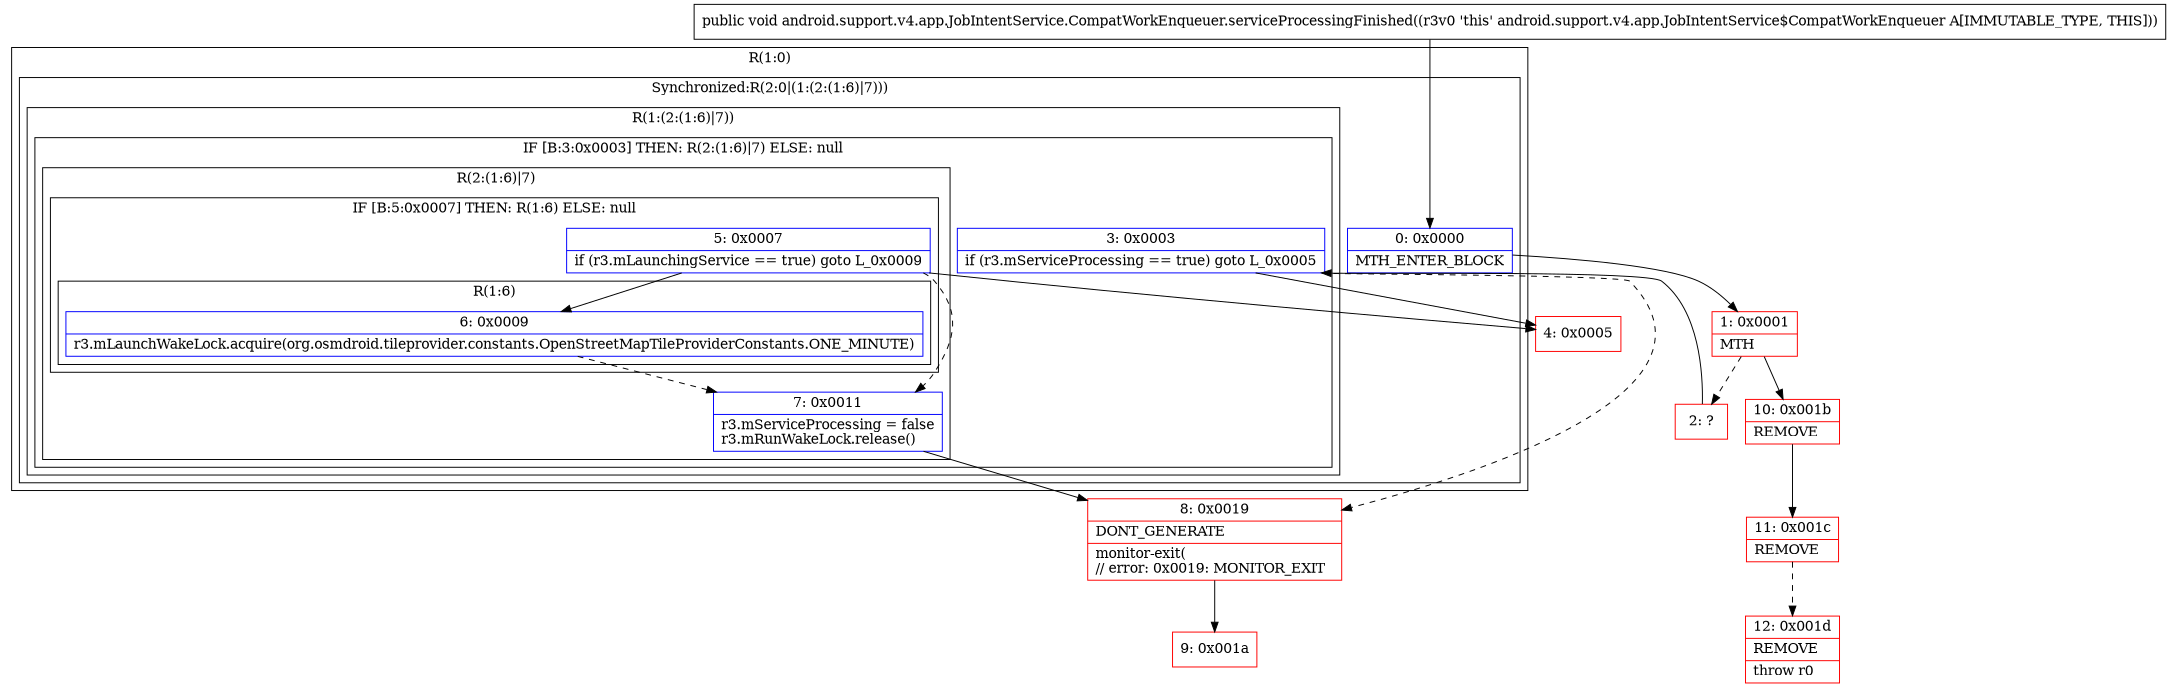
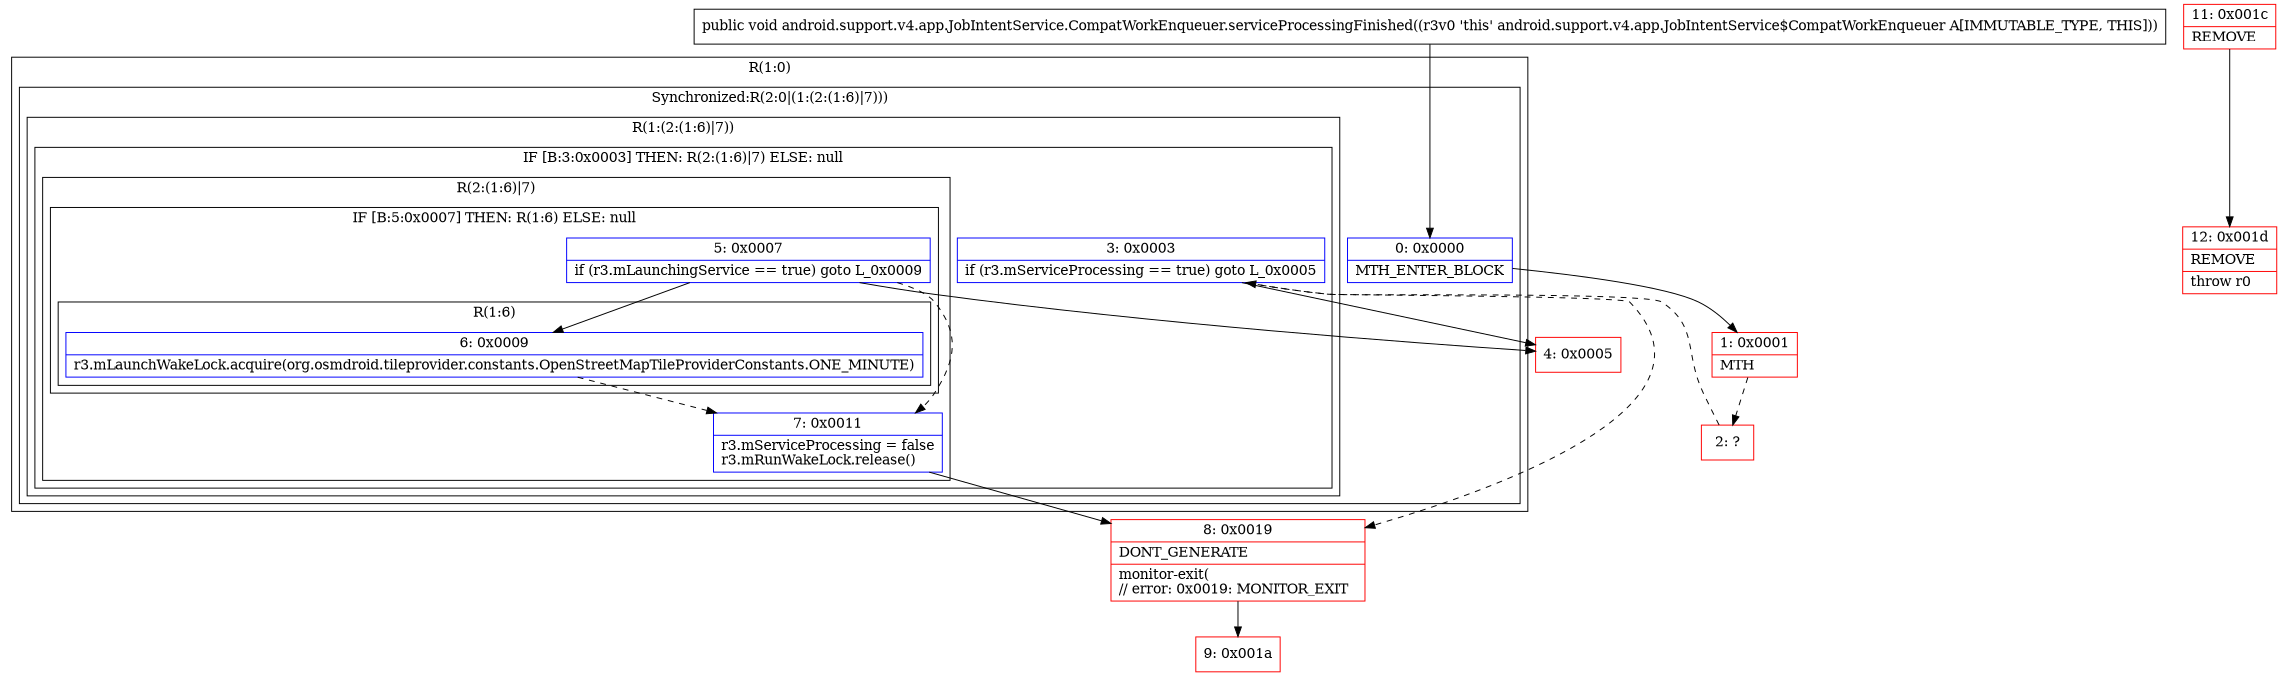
edge "2: ?" -> "3: 0x0003": style solid -> dashed
node "10: 0x001b": removed
edge "11: 0x001c" -> "12: 0x001d": style dashed -> solid
